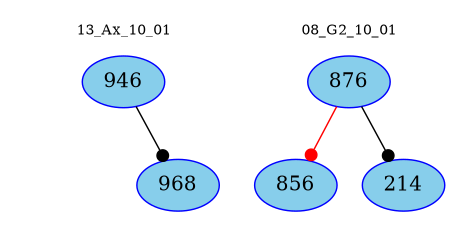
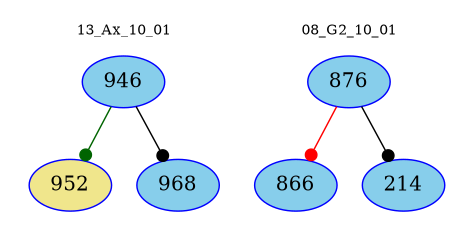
node "952": added
node "856": label "856" -> "866"
